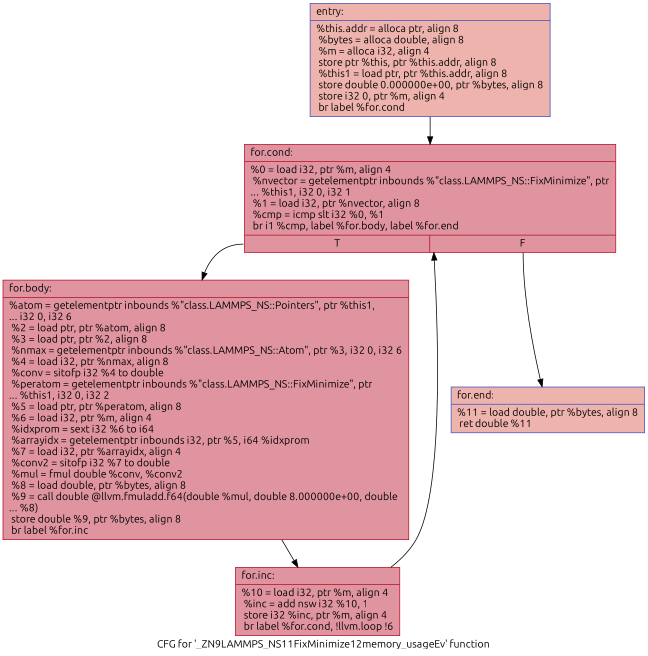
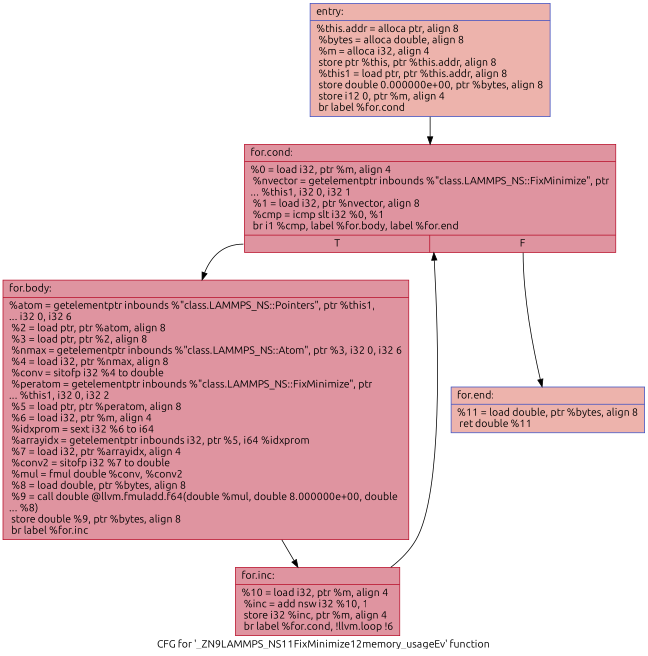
node "entry:": text "store i32 0, ptr %m, align 4" -> "store i12 0, ptr %m, align 4"
